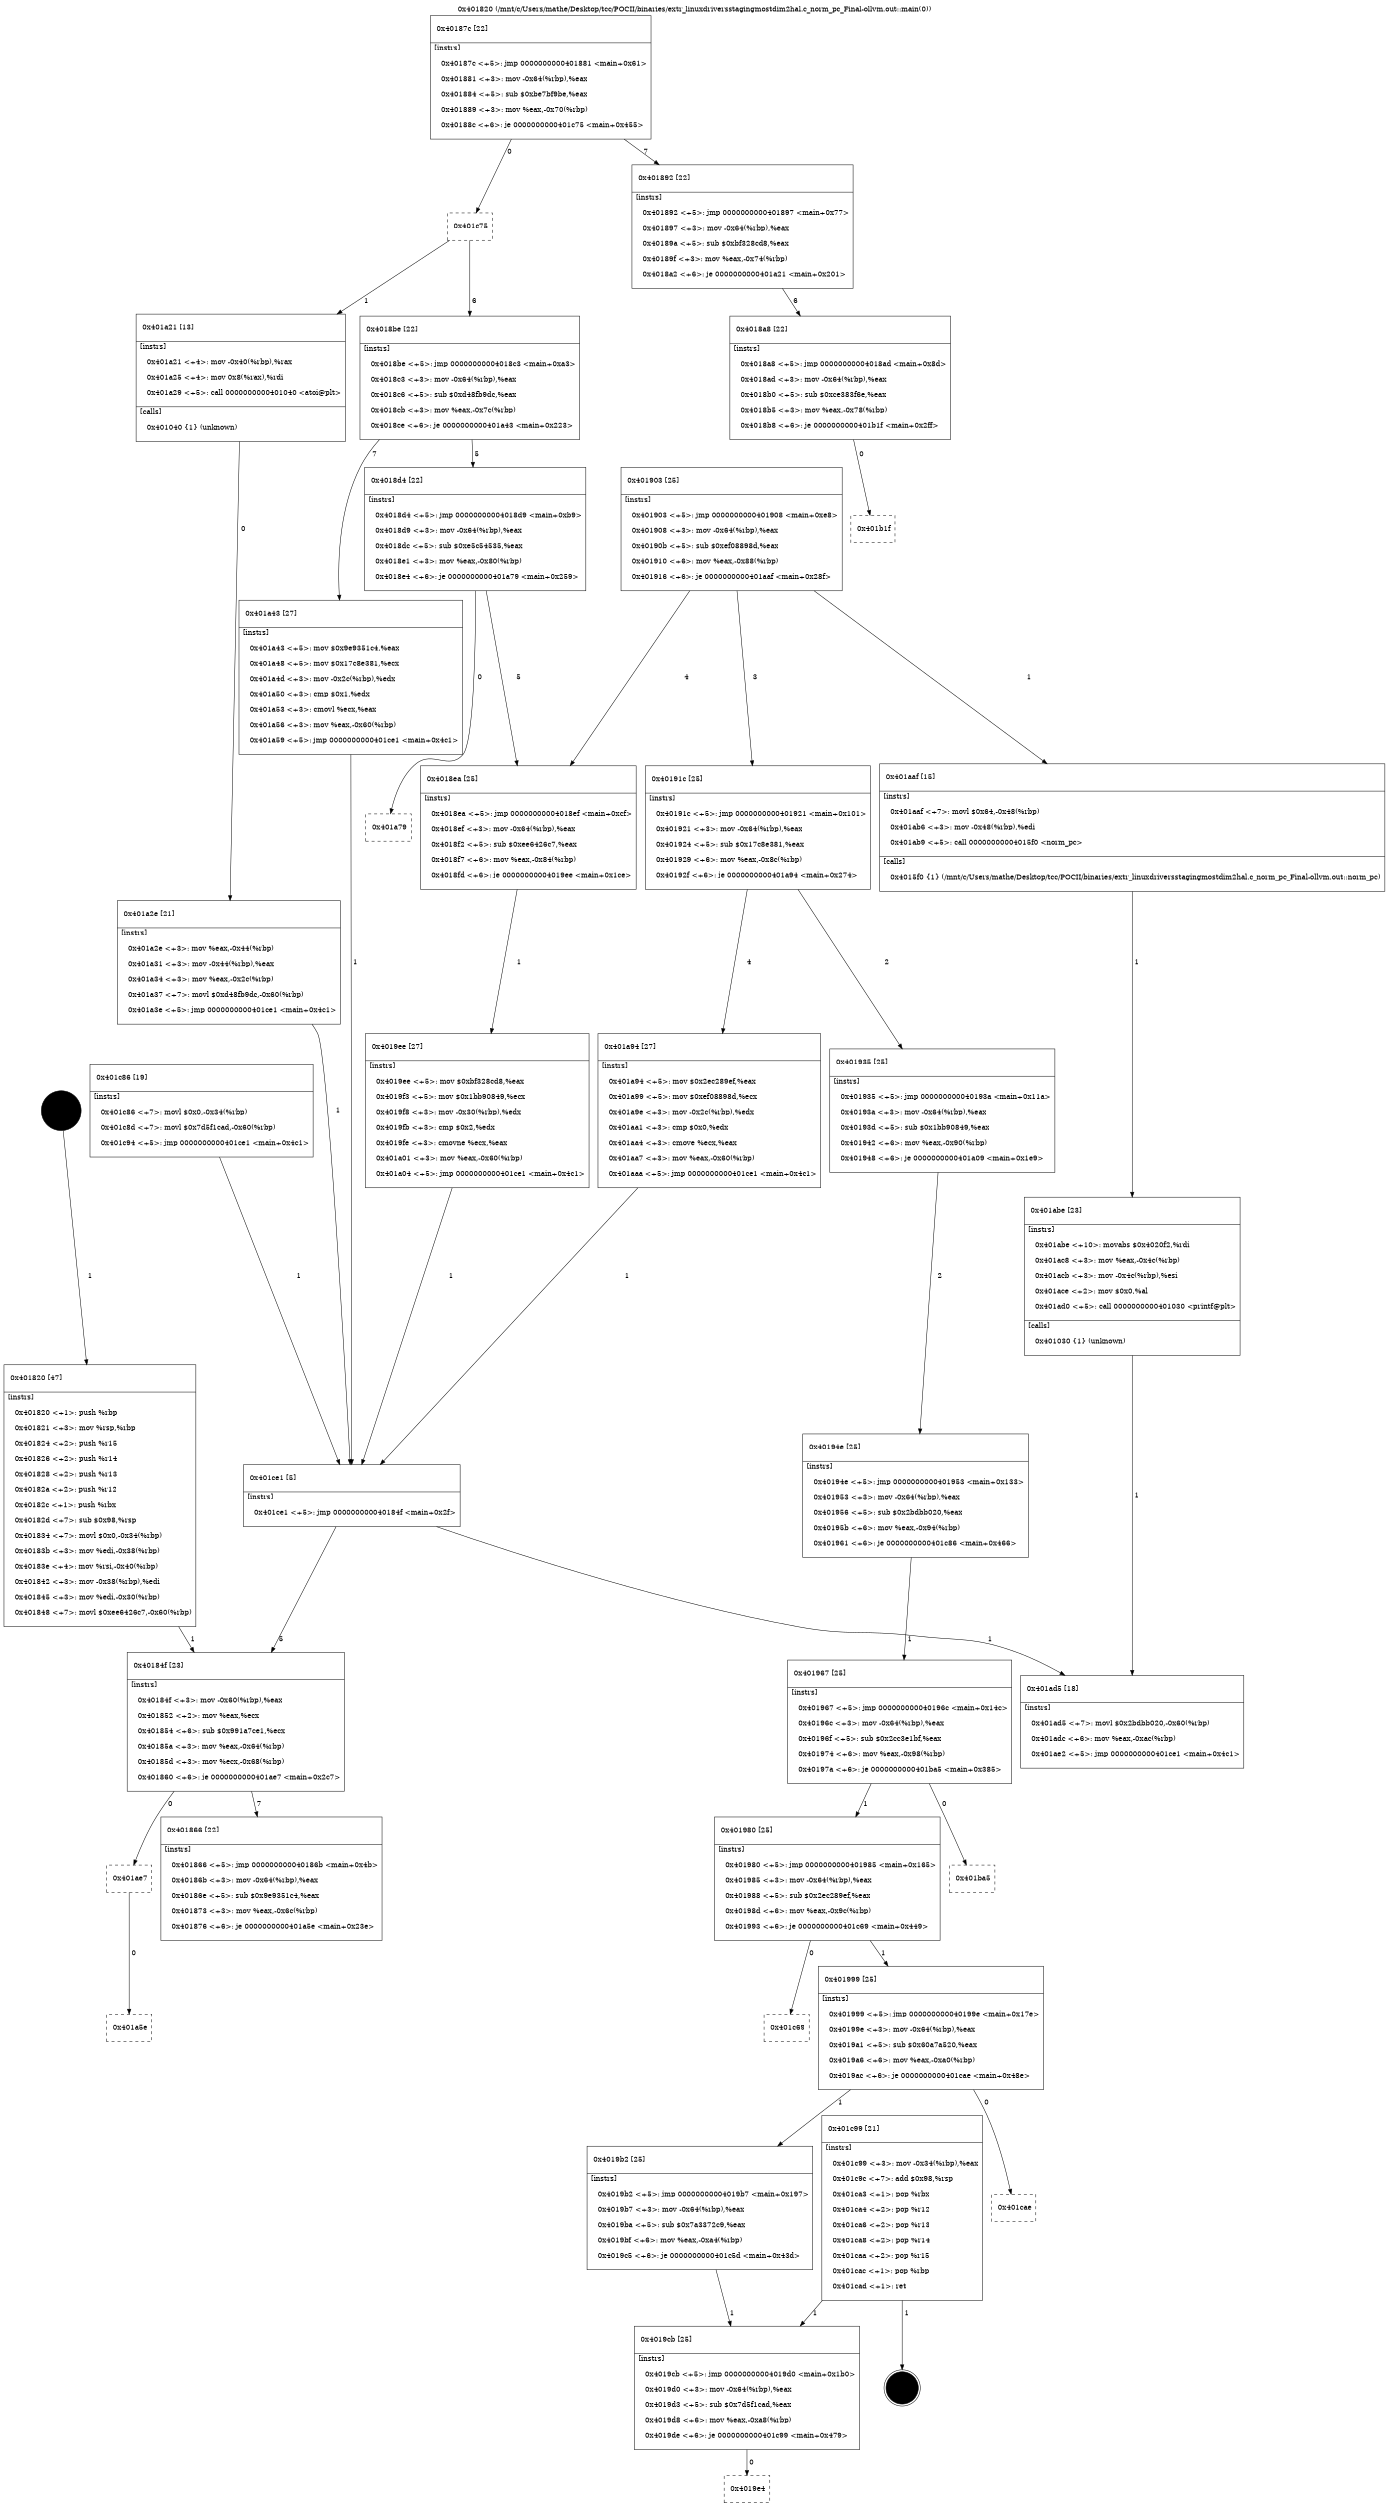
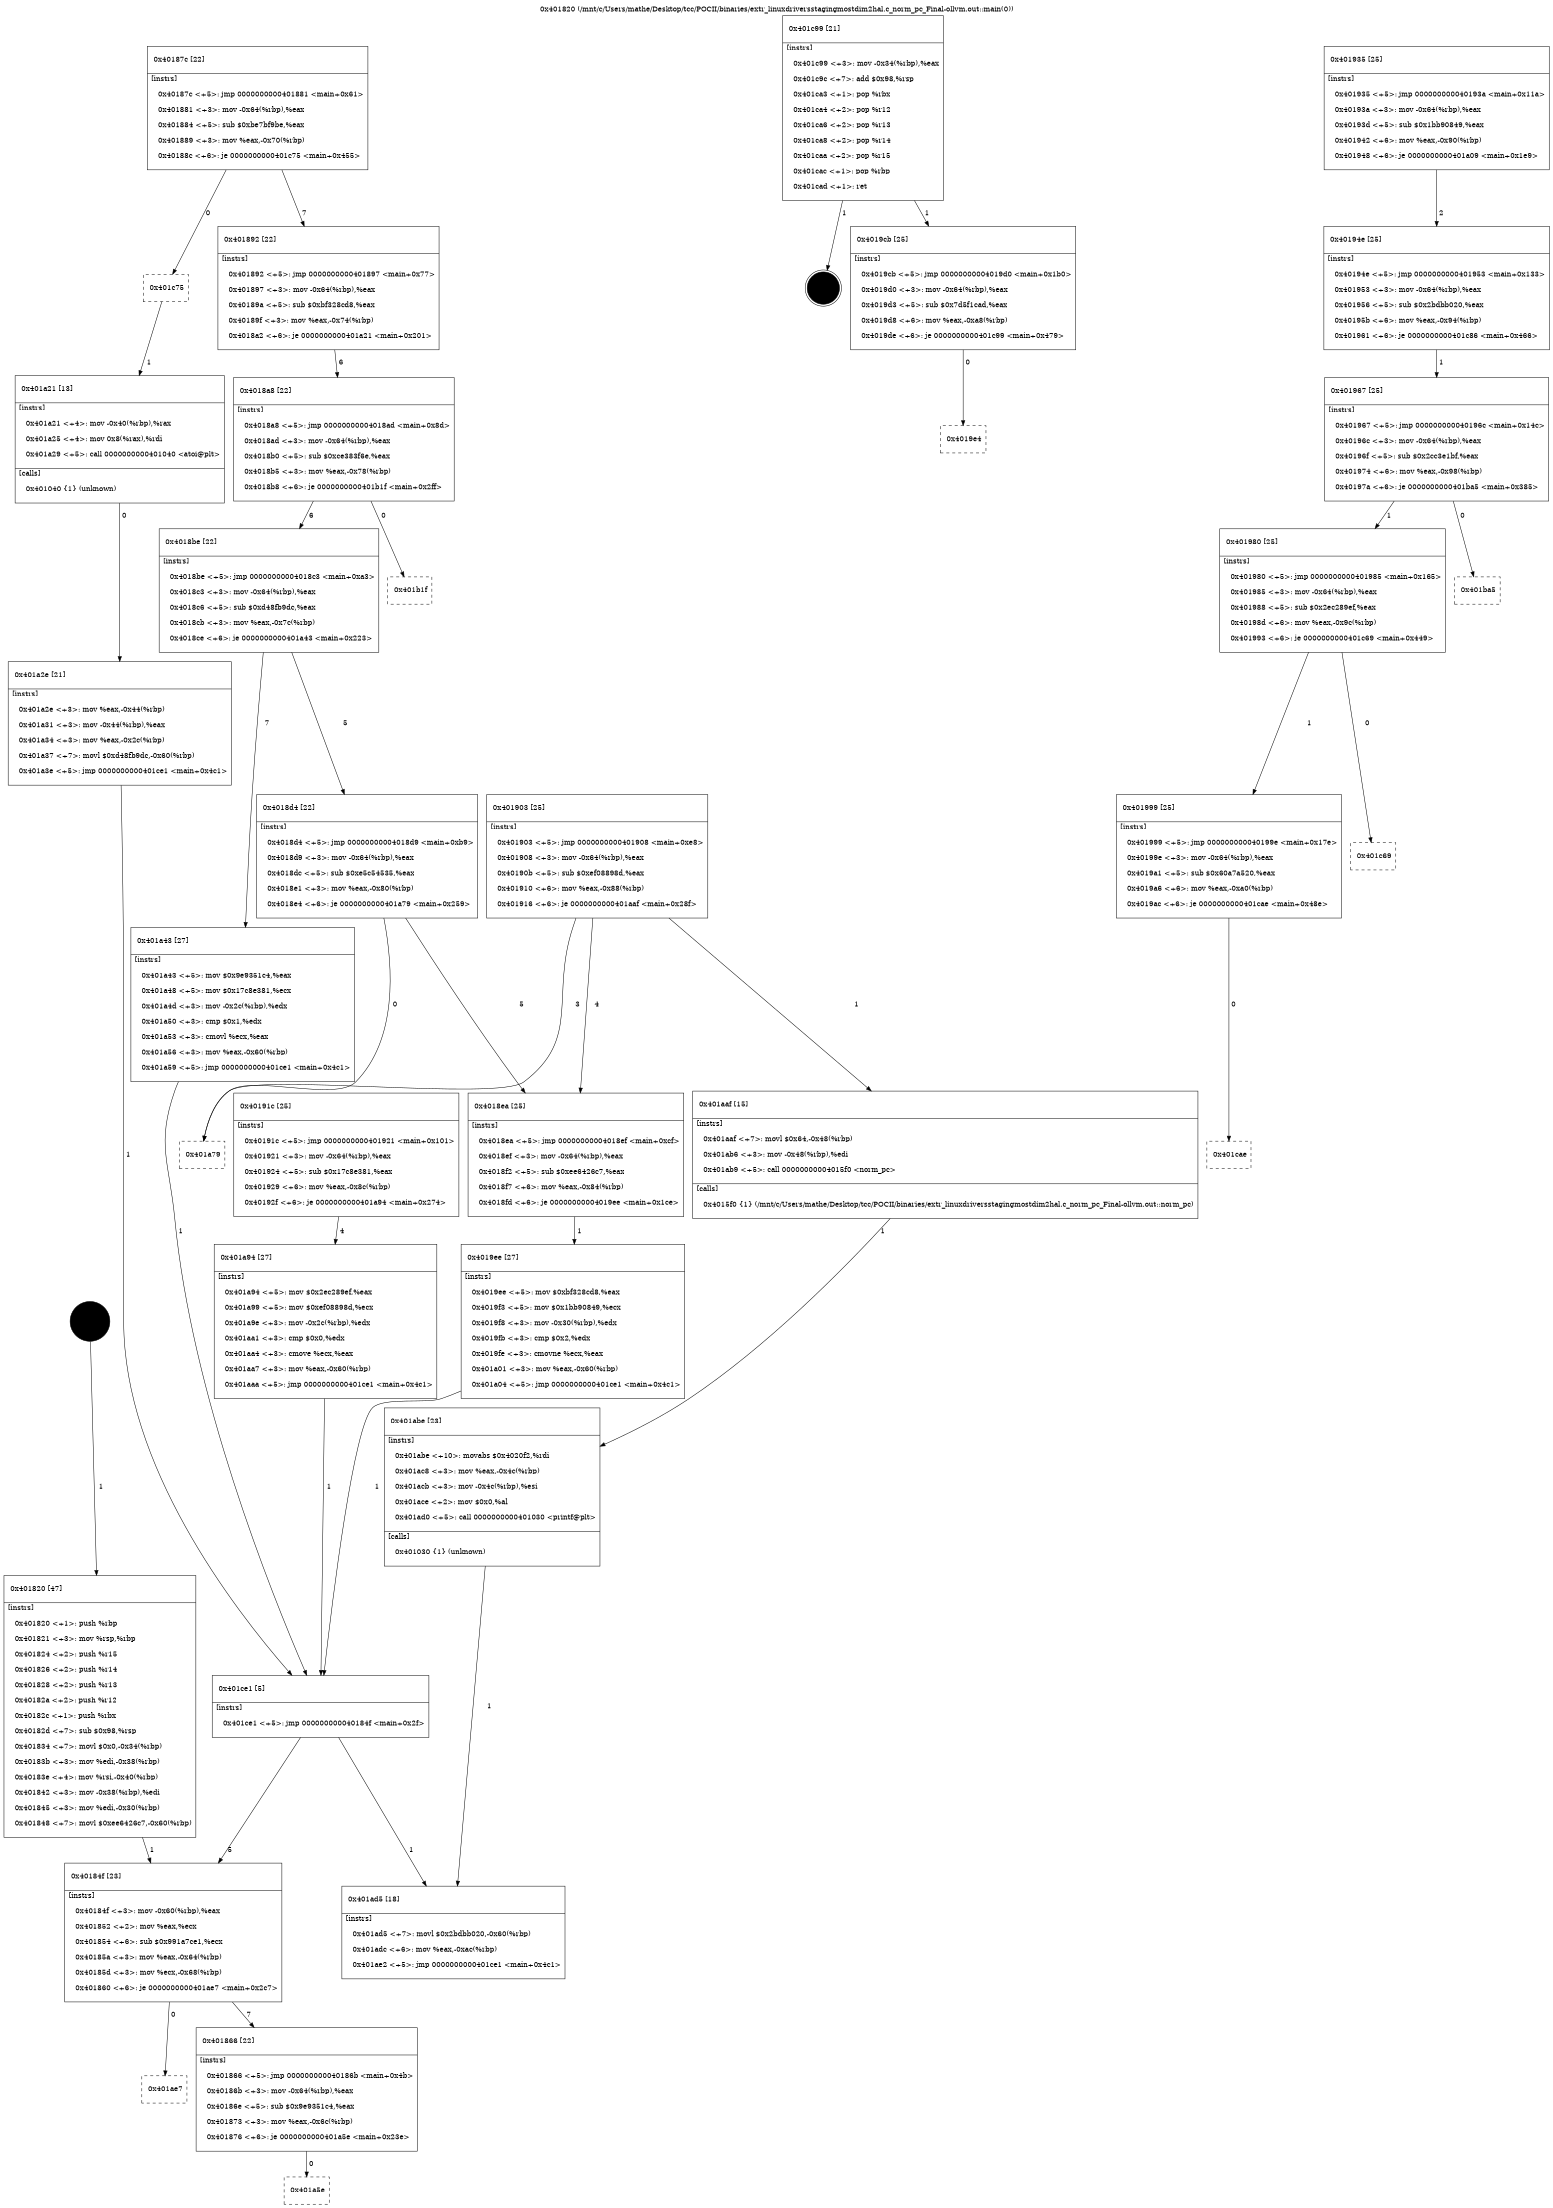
edge "0x401c75" -> "0x4018be [22]": now "0x4018a8 [22]" -> "0x4018be [22]"
edge "0x401903 [25]" -> "0x40191c [25]": now "0x401903 [25]" -> "0x401a79"
edge "0x40191c [25]" -> "0x401935 [25]": removed, label "2"
node "0x401c86 [19]": removed
edge "0x401ae7" -> "0x401a5e": now "0x401866 [22]" -> "0x401a5e"
node "0x4019b2 [25]": removed
